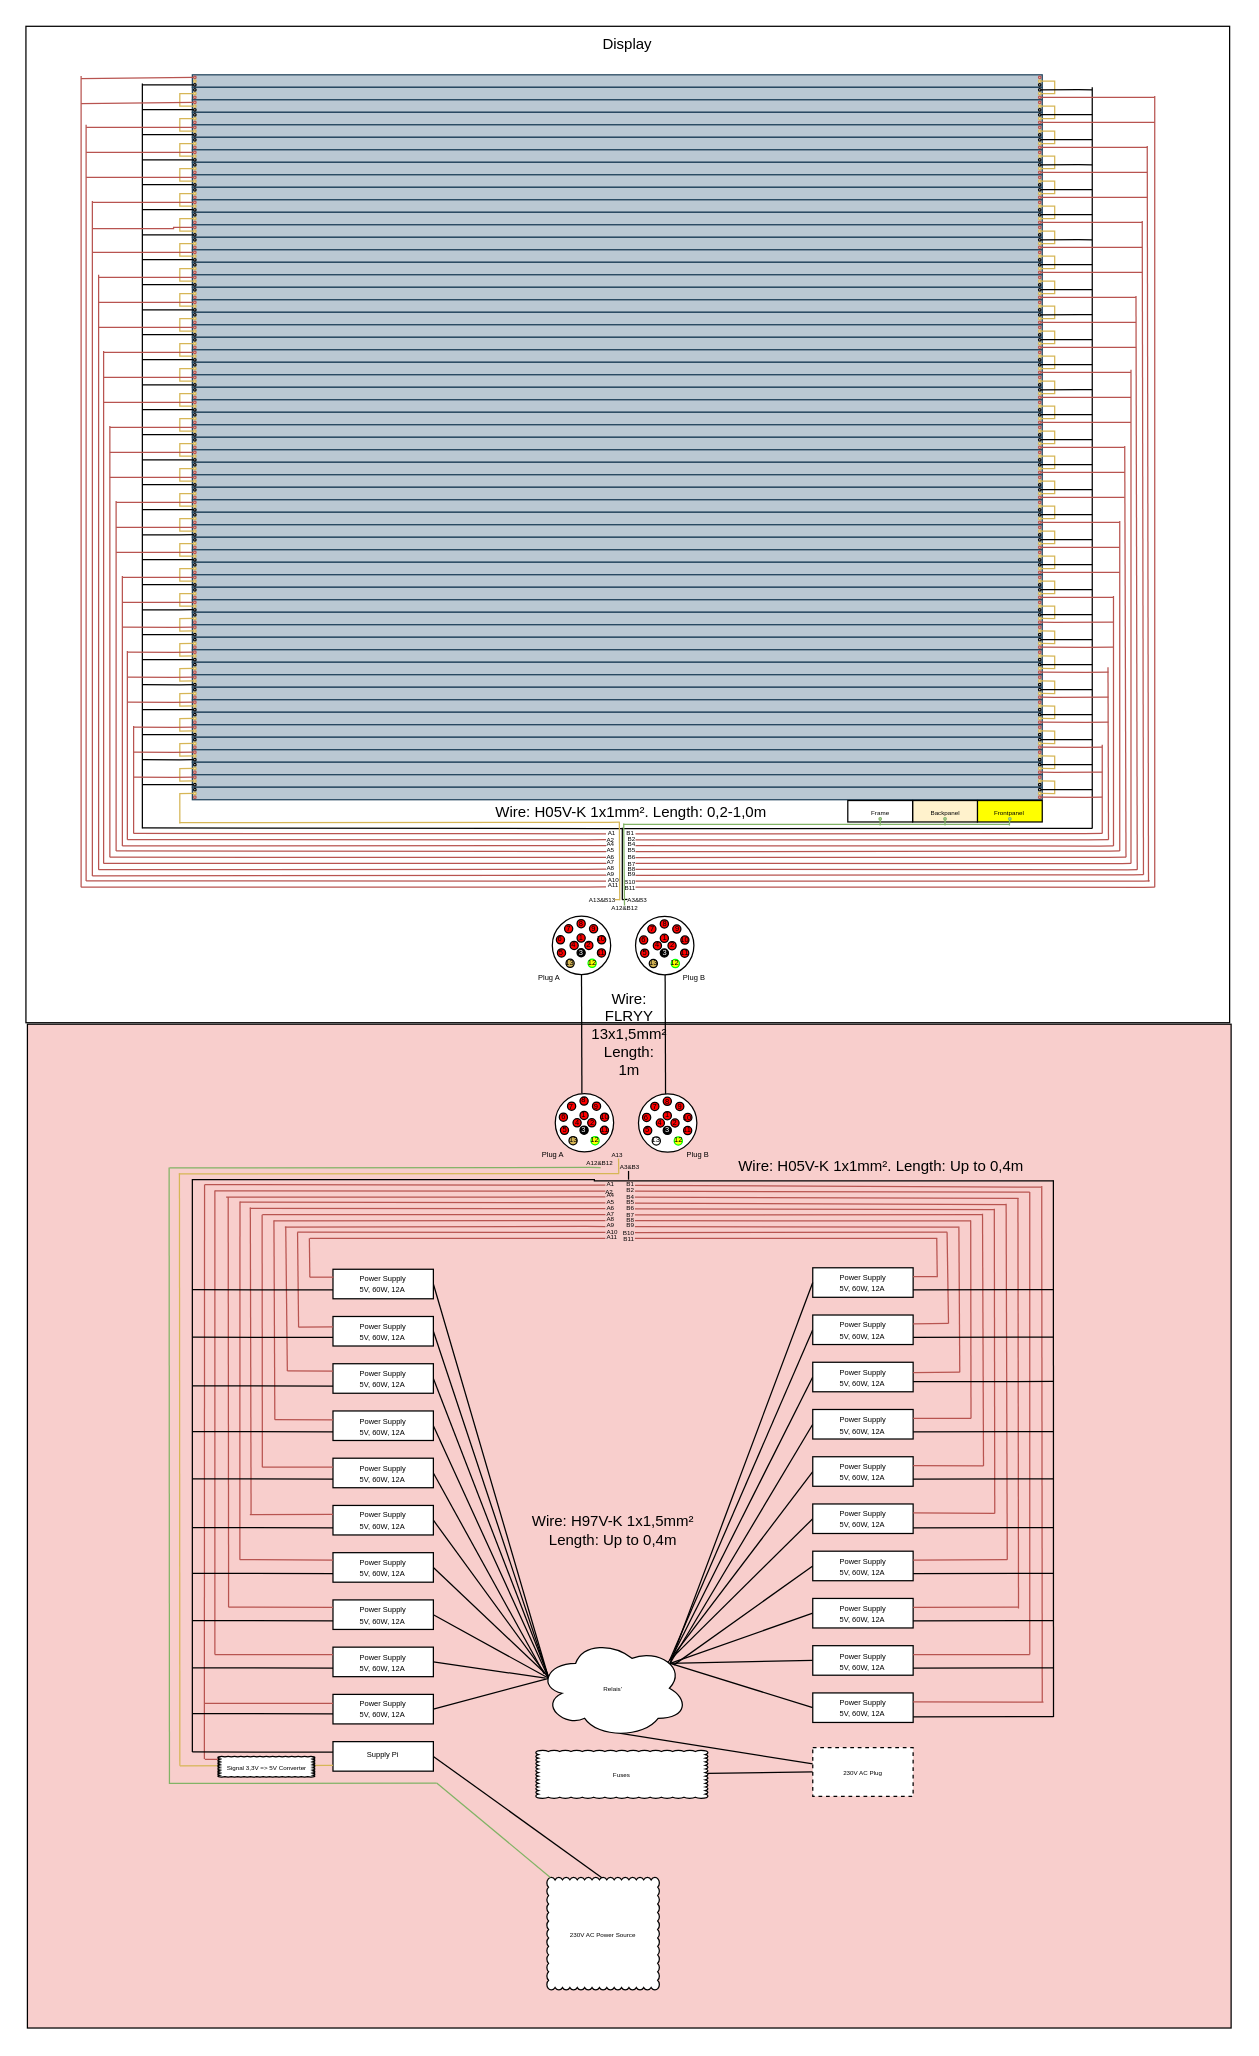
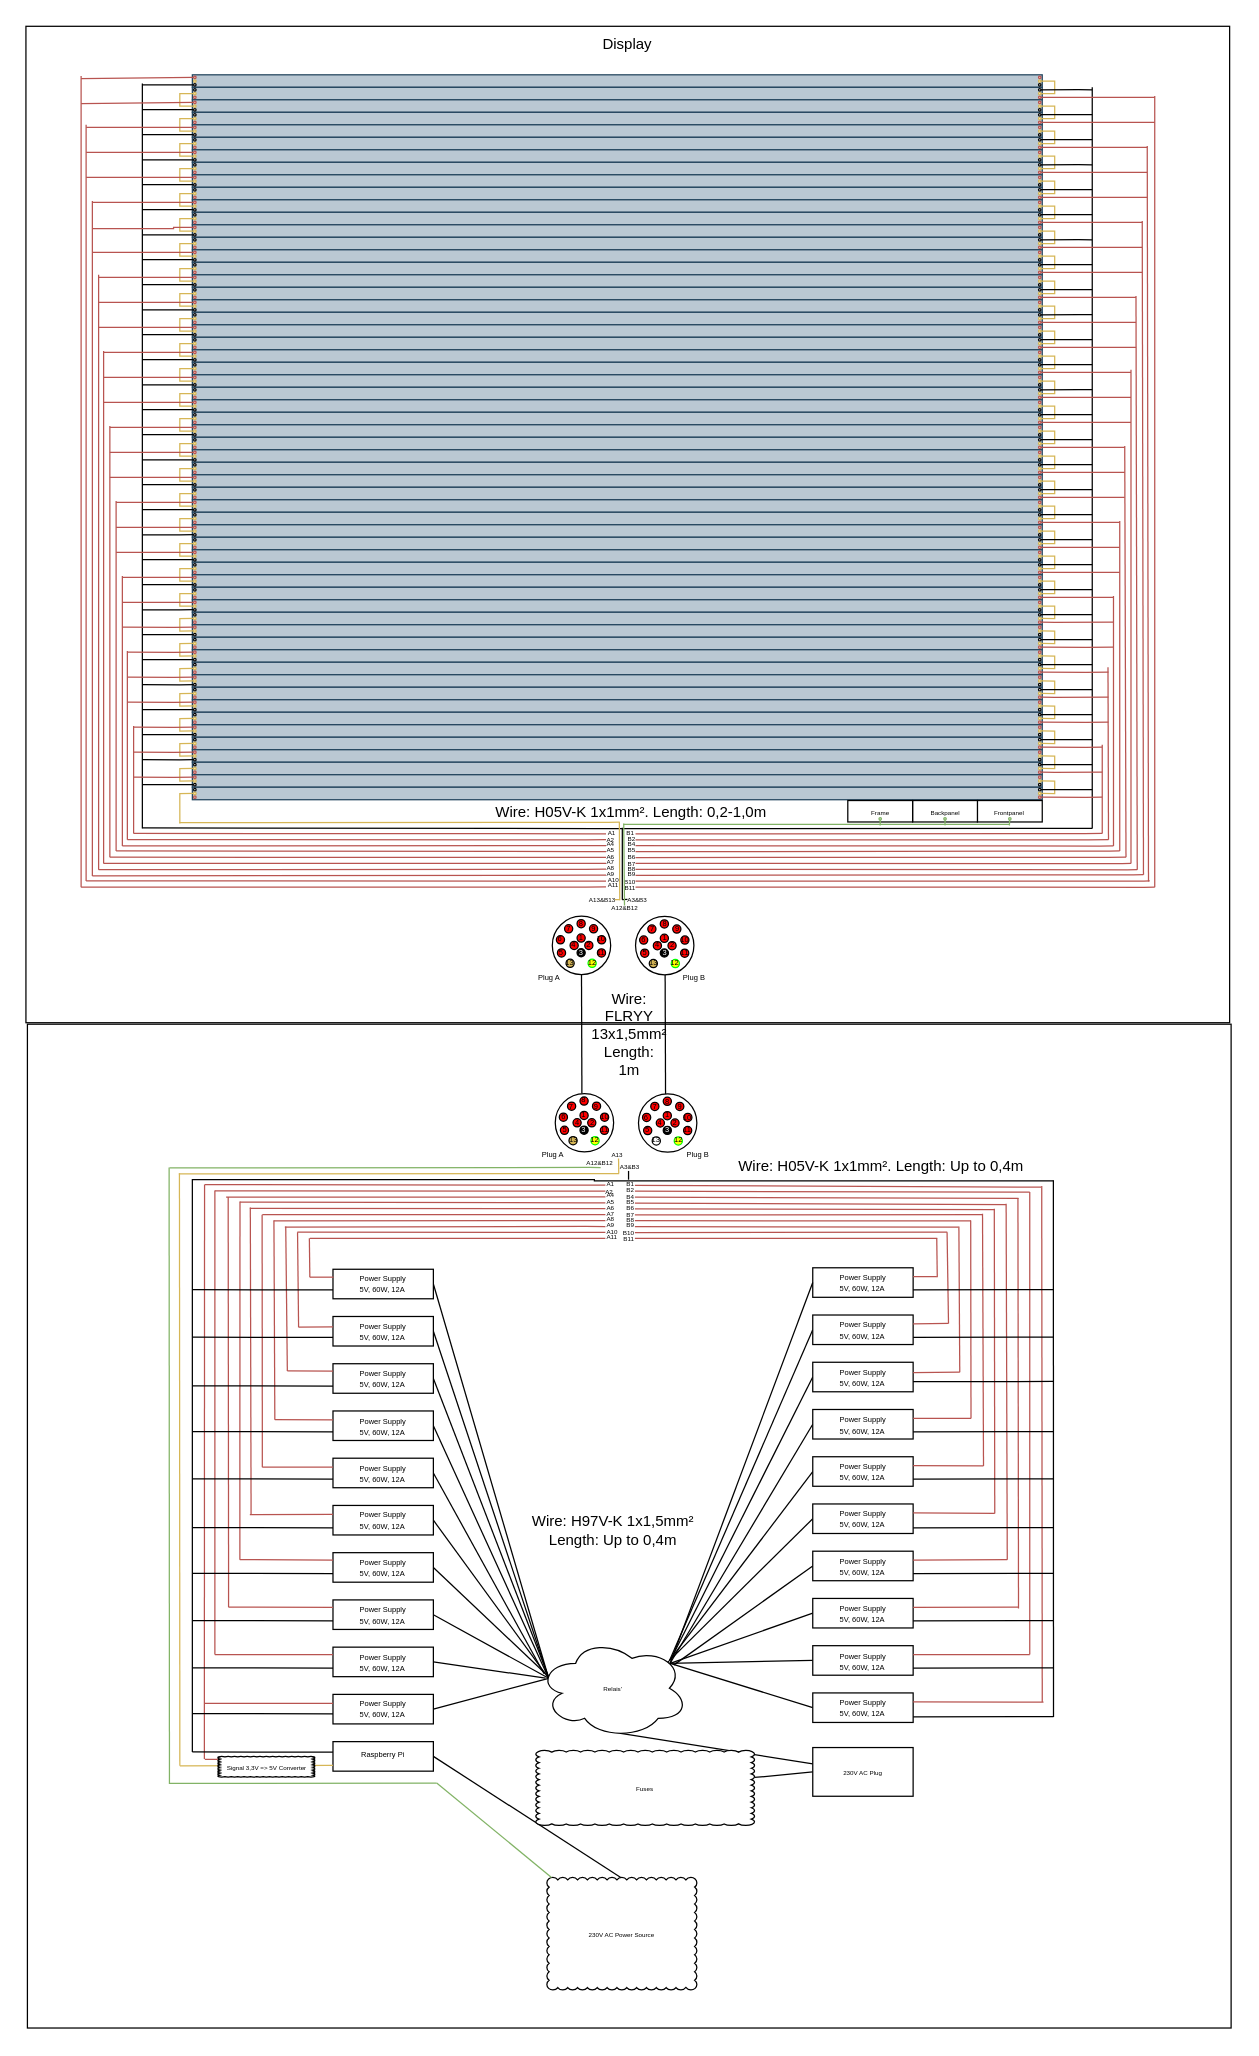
node "Backpanel": fillcolor #fff2cc -> #ffffff
node "Frontpanel": fillcolor #ffff00 -> #ffffff
node "H07V-K": fillcolor #f8cecc -> #ffffff
node "Supply Pi": label "Supply Pi" -> "Raspberry Pi"
node "230V AC Plug": style dashed -> solid
node "Fuses": size 172x48 -> 219x75
node "230V AC Power Source": size 113x113 -> 150x113
